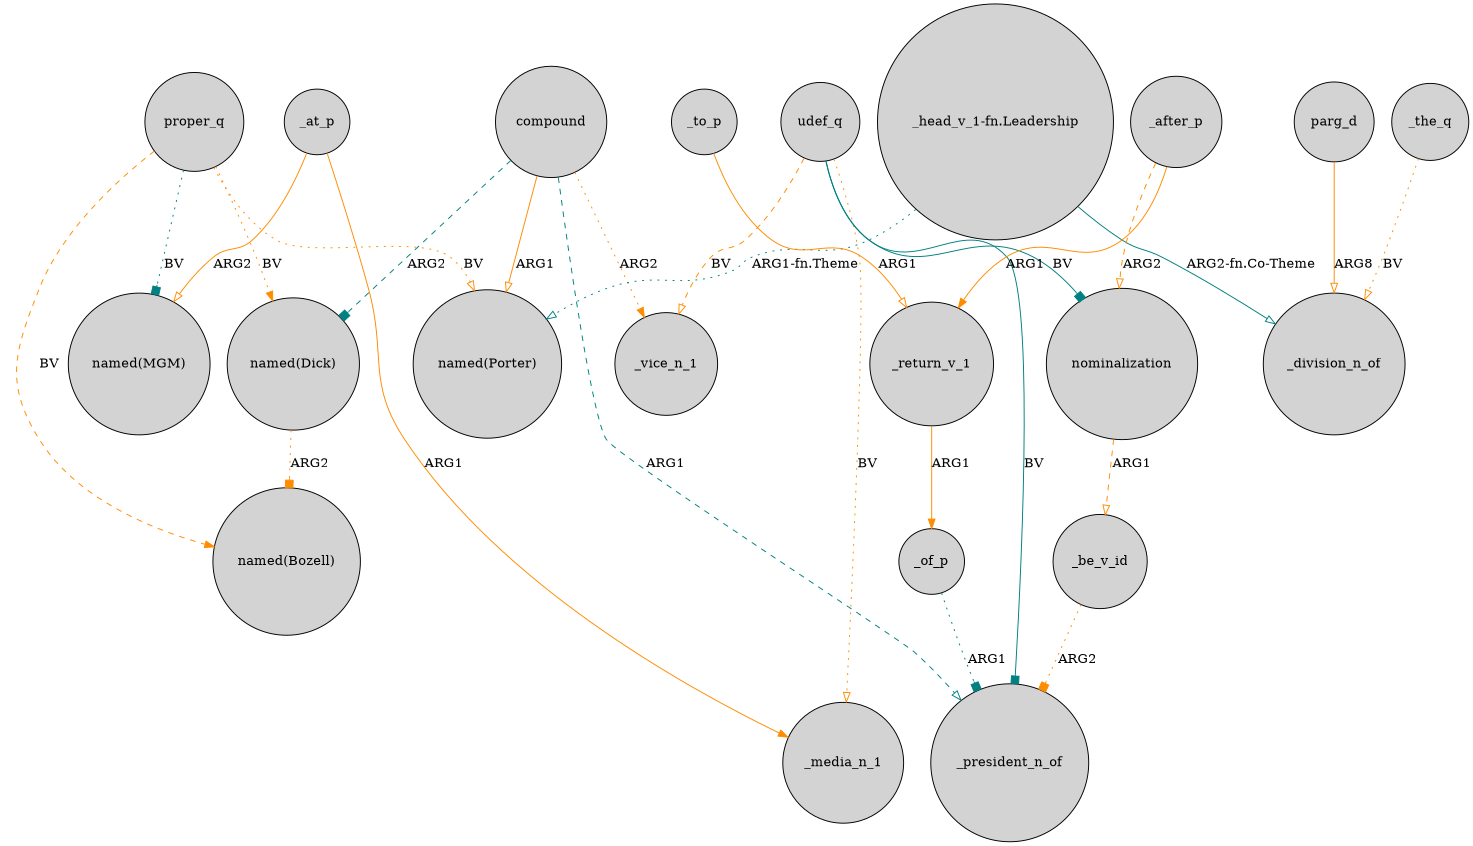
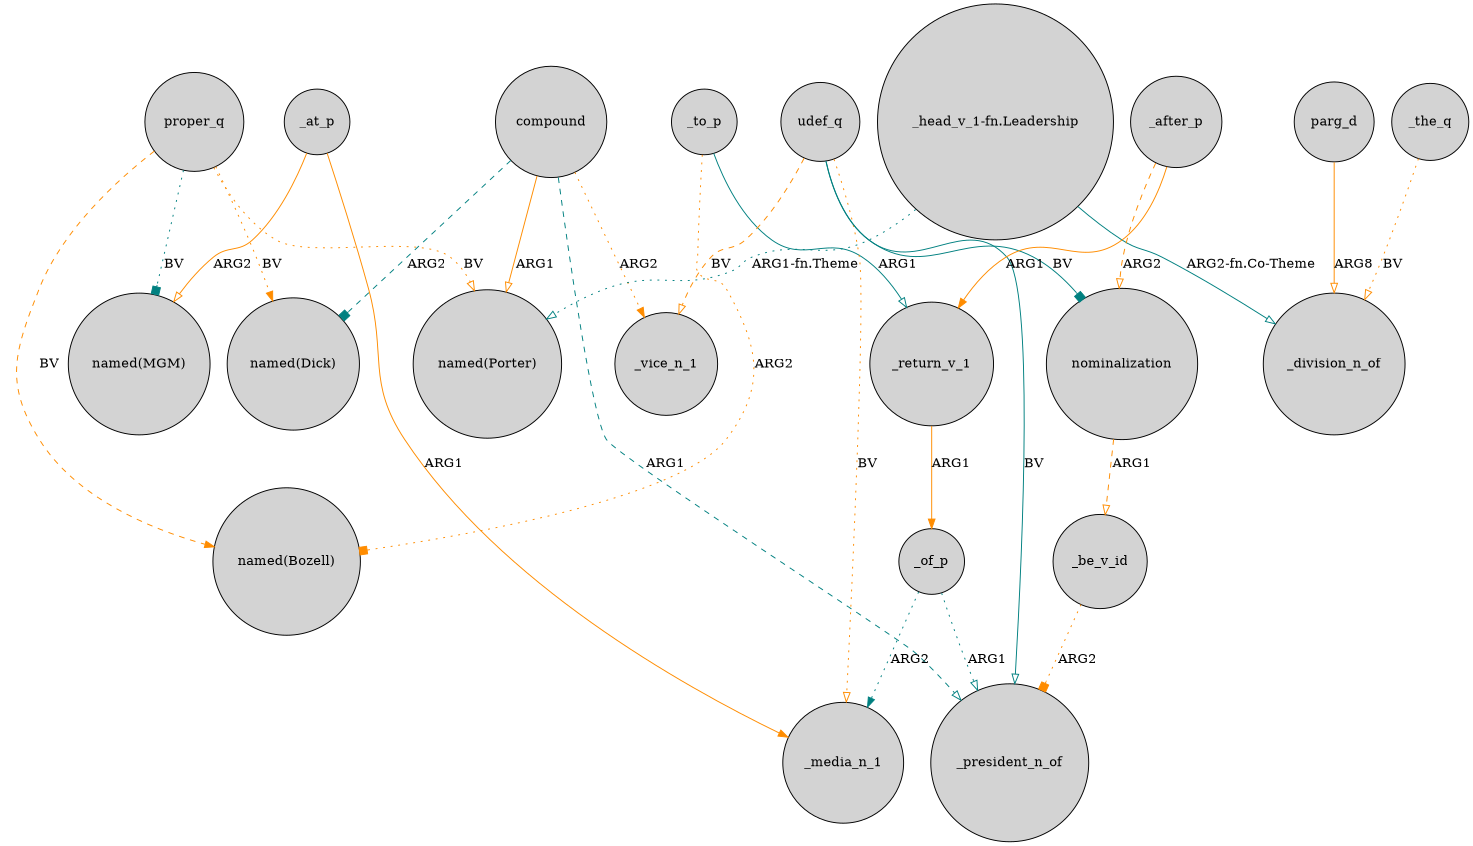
edge "_to_p" -> "_return_v_1": color darkorange -> teal
edge "udef_q" -> "_president_n_of": arrowhead box -> onormal
edge "named(Dick)" -> "named(Bozell)": now "_to_p" -> "named(Bozell)"
edge "_of_p" -> "_president_n_of": arrowhead box -> onormal
edge "_of_p" -> "_media_n_1": added, label "ARG2"
